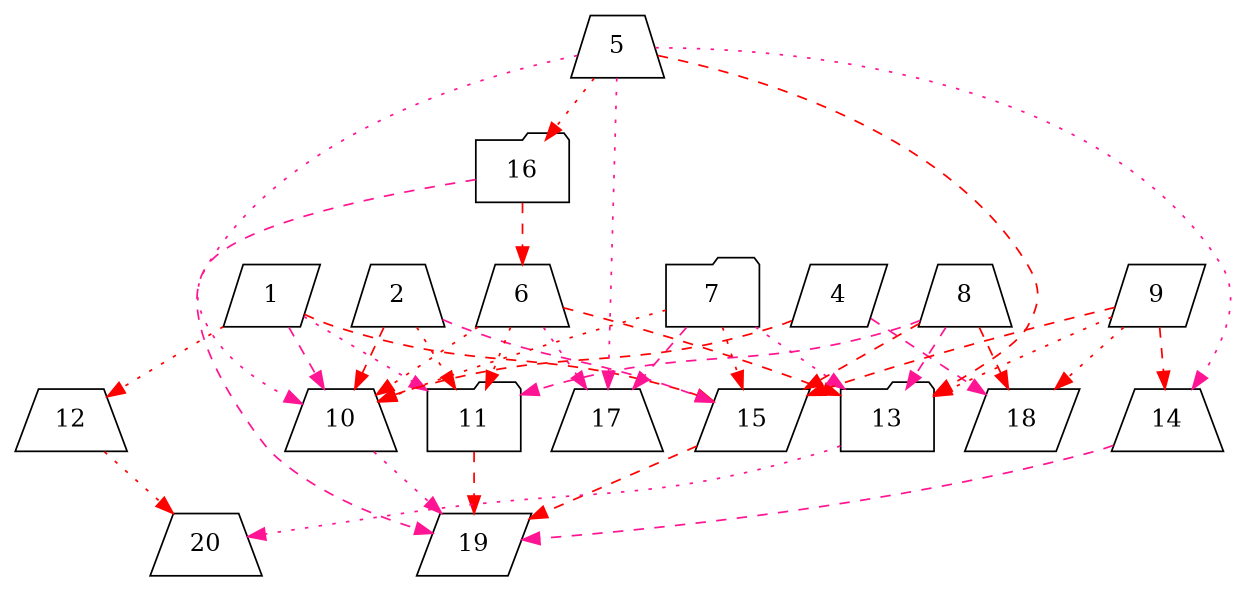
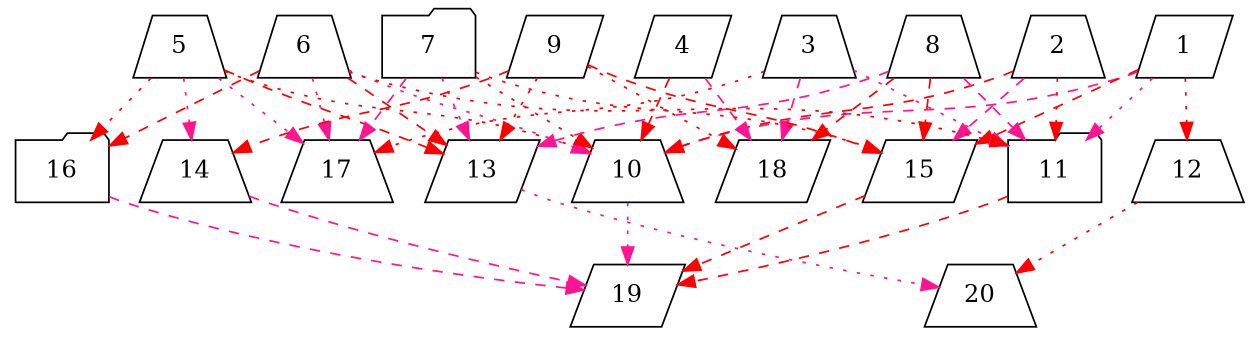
node "3": added
edge "5" -> "10": color deeppink -> red
edge "16" -> "6": reversed
edge "6" -> "10": color red -> deeppink
node "13": shape folder -> parallelogram
